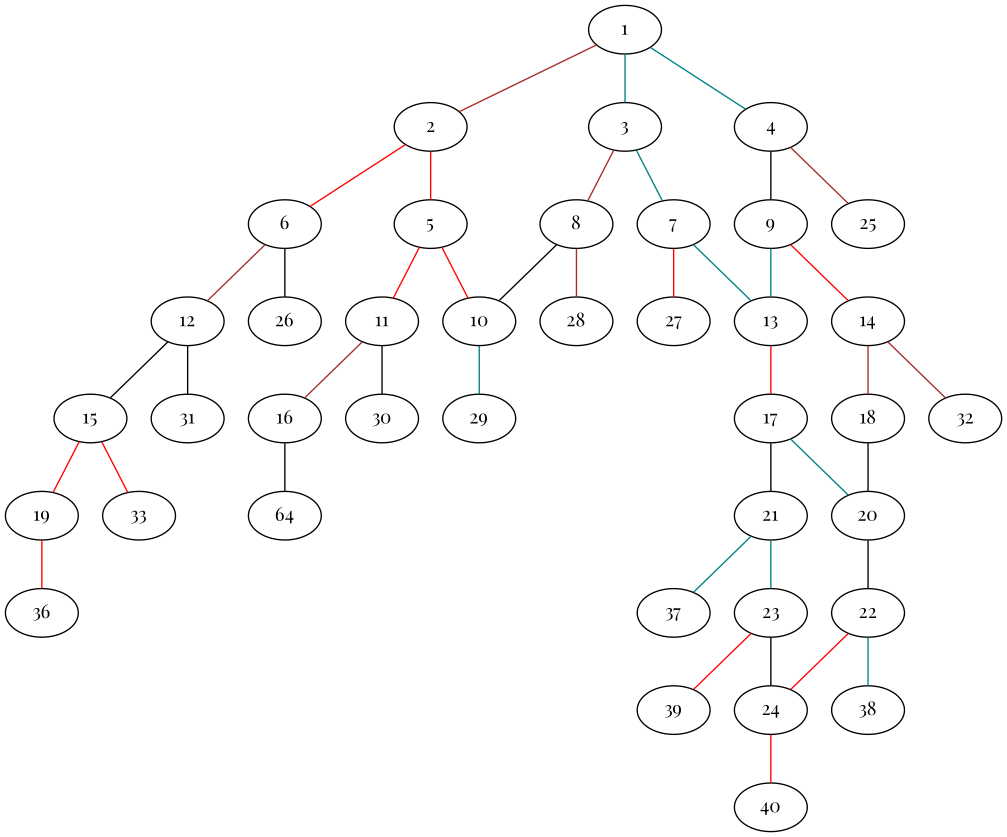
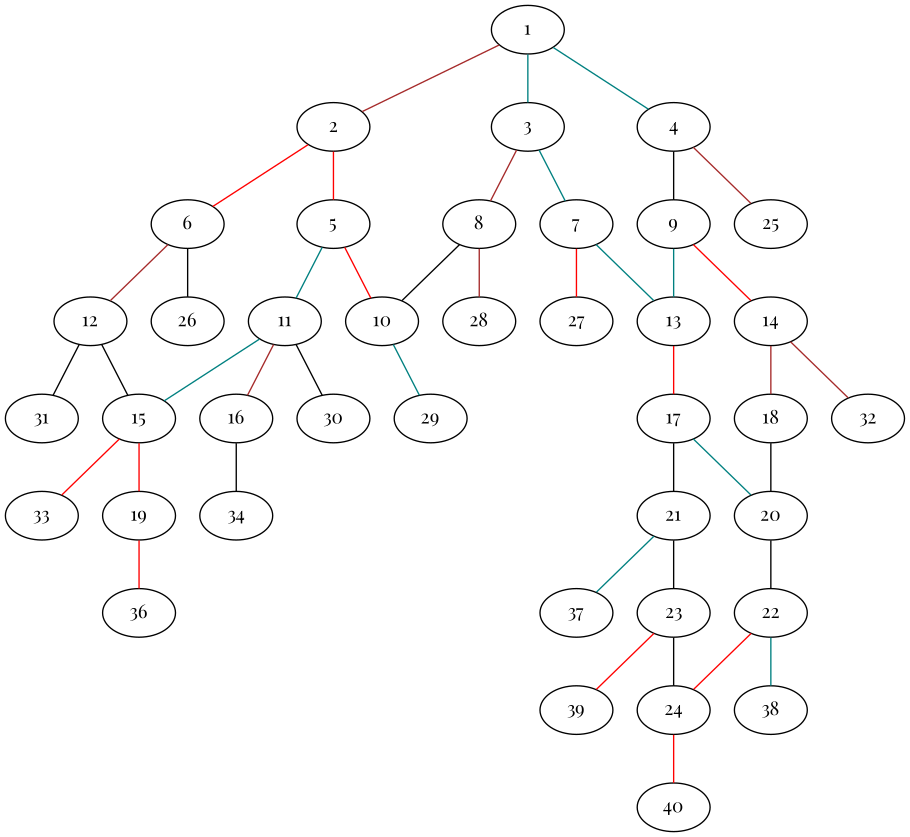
edge "5" -- "11": color red -> teal
edge "11" -- "15": added
node "64": label "64" -> "34"
edge "21" -- "23": color teal -> black
